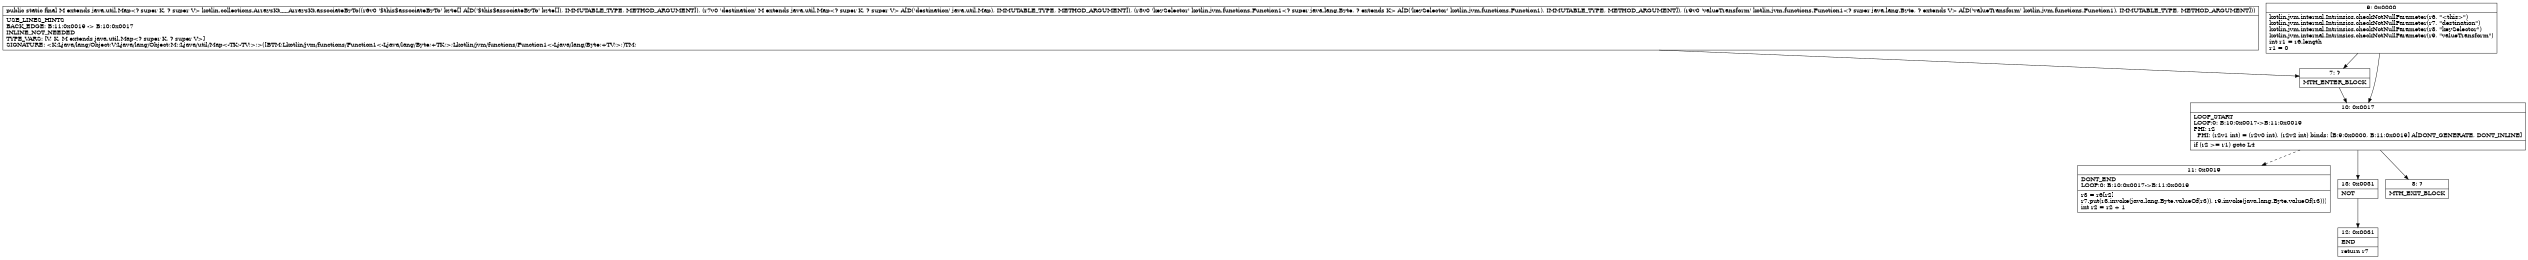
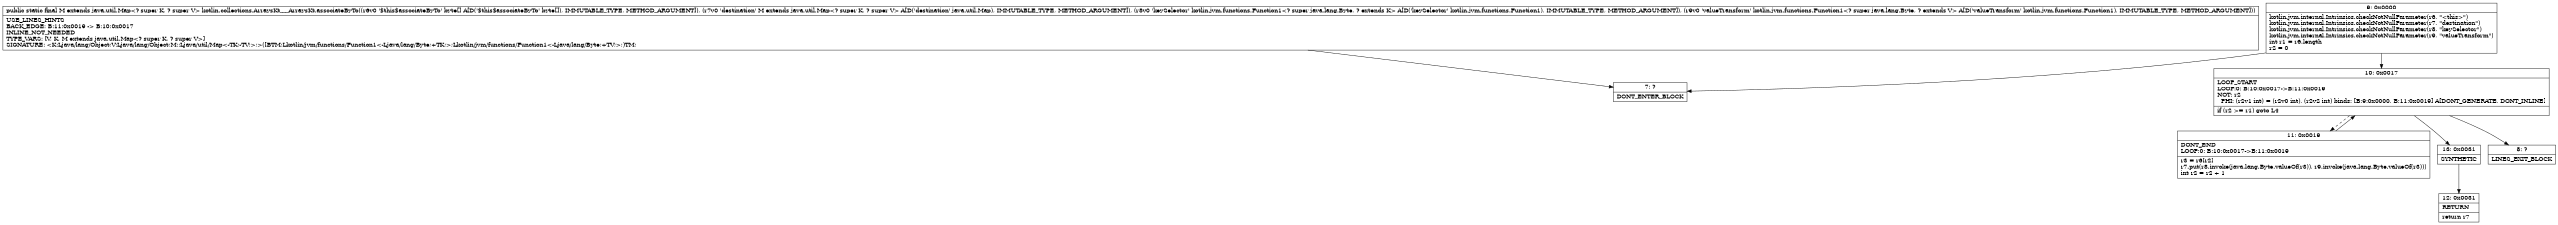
node "9: 0x0000": text "r1 = 0" -> "r2 = 0"
node "7: ?": text "MTH_ENTER_BLOCK" -> "DONT_ENTER_BLOCK"
edge "7: ?" -> "10: 0x0017": now "11: 0x0019" -> "10: 0x0017"
node "10: 0x0017": text "PHI: r2" -> "NOT: r2"
node "13: 0x0031": text "NOT" -> "SYNTHETIC"
node "8: ?": text "MTH_EXIT_BLOCK" -> "LINES_EXIT_BLOCK"
node "12: 0x0031": text "END" -> "RETURN"
